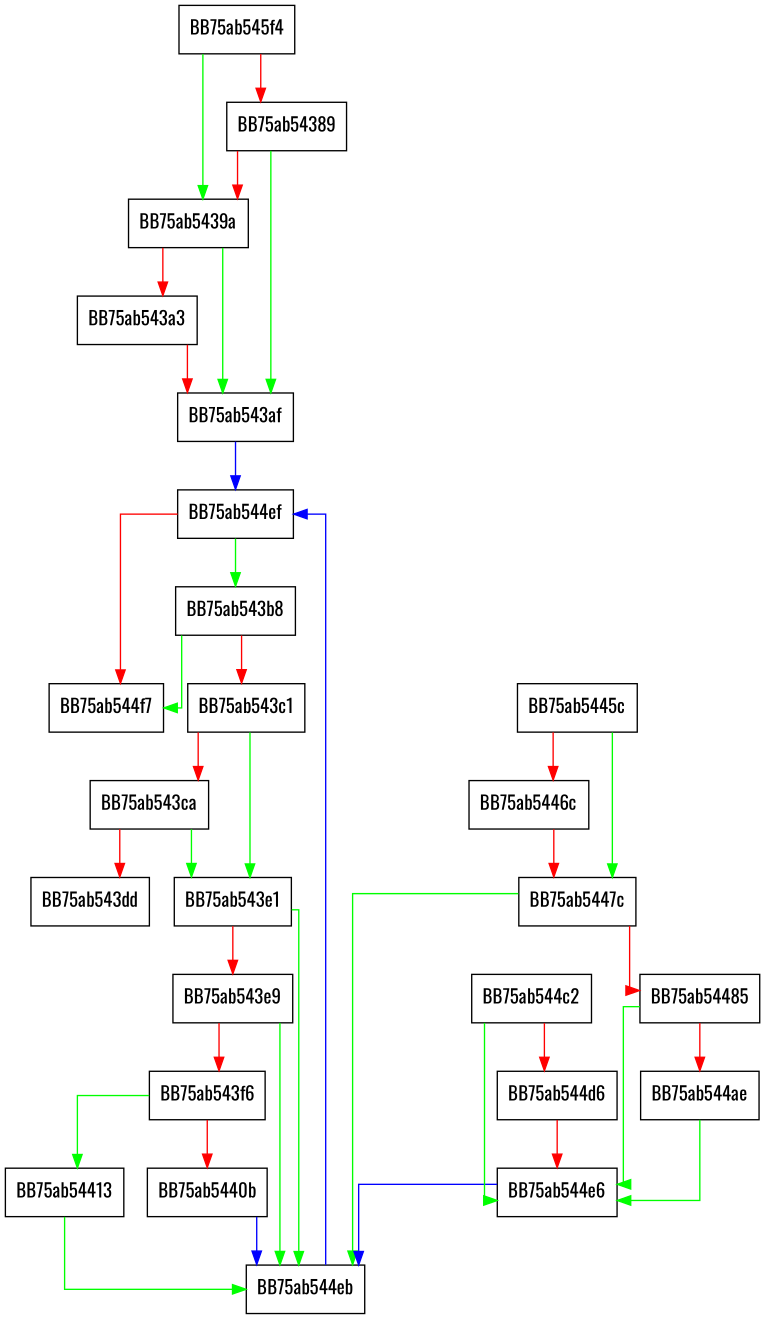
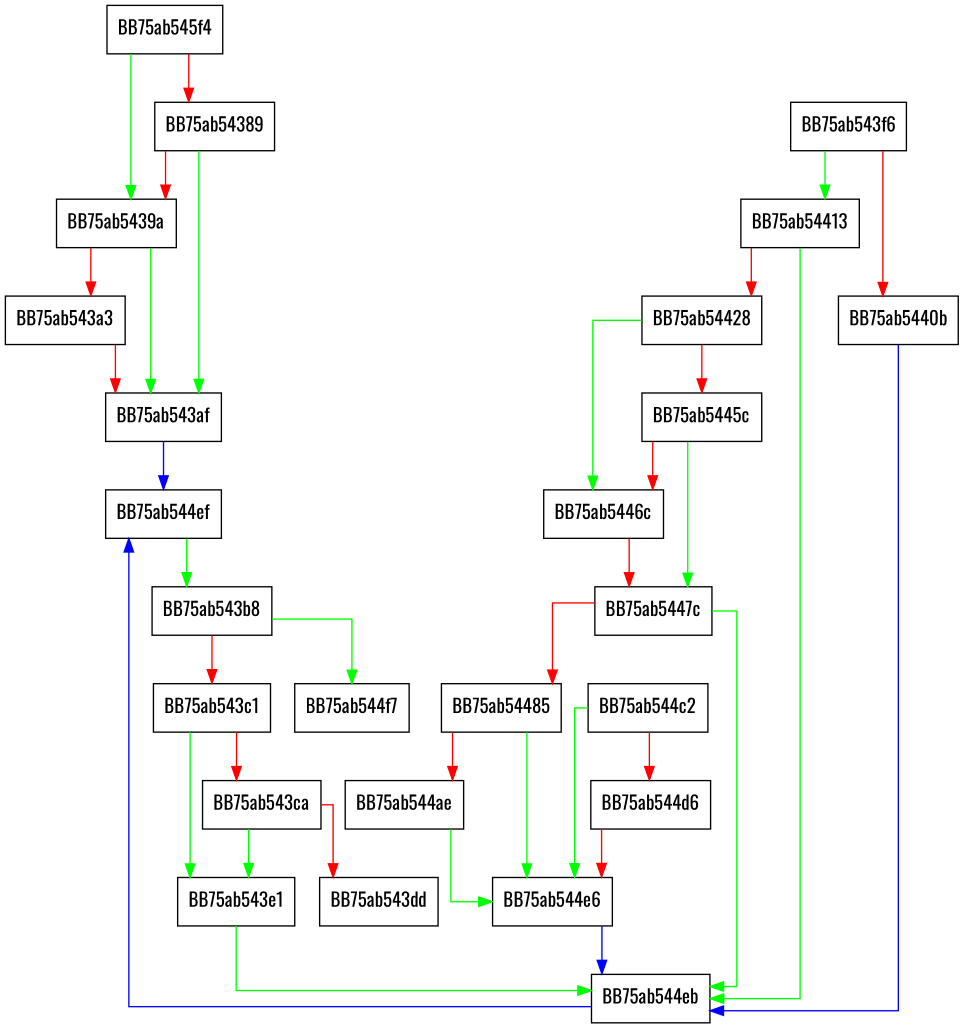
node "BB75ab54428": added
edge "BB75ab544ef" -> "BB75ab544f7": removed
node "BB75ab543e9": removed
